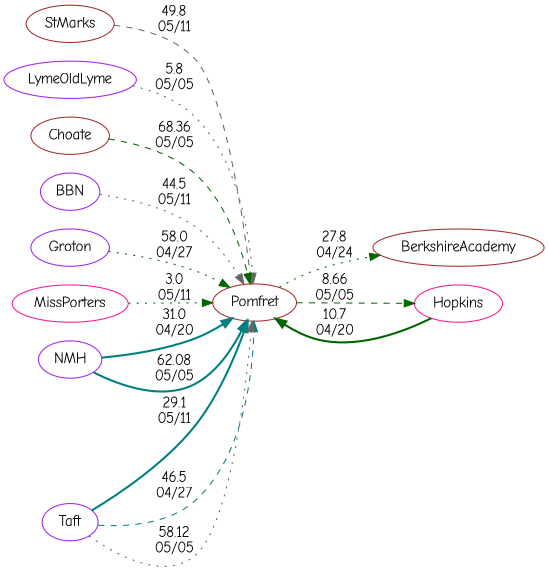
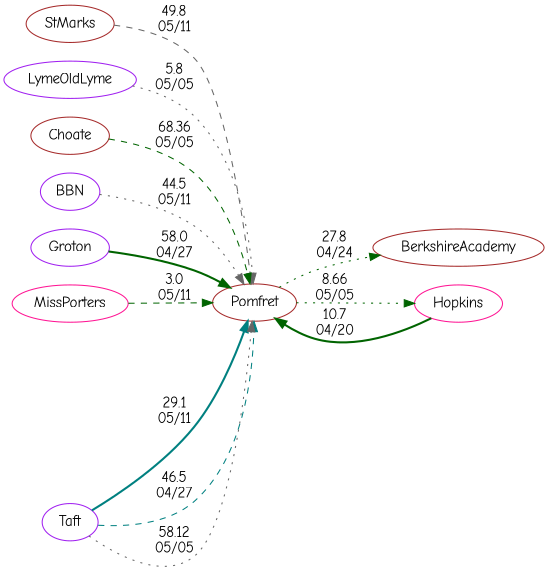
edge "Groton" -> "Pomfret": style dotted -> bold
edge "MissPorters" -> "Pomfret": style dotted -> dashed
edge "Pomfret" -> "Hopkins": style dashed -> dotted
node "NMH": removed
